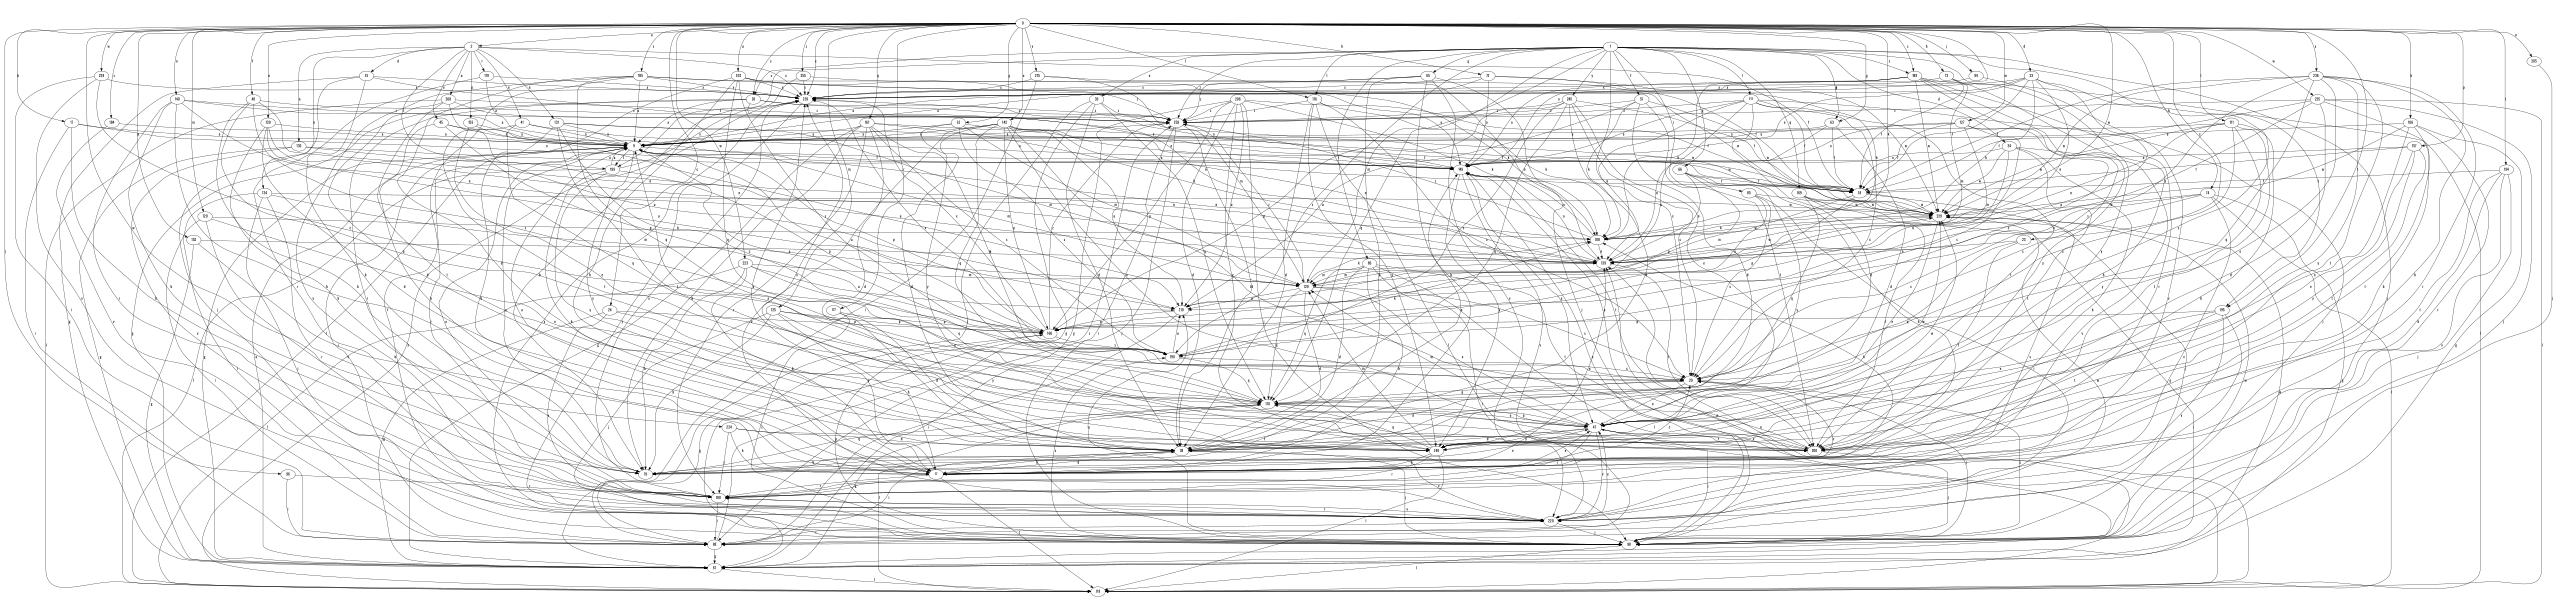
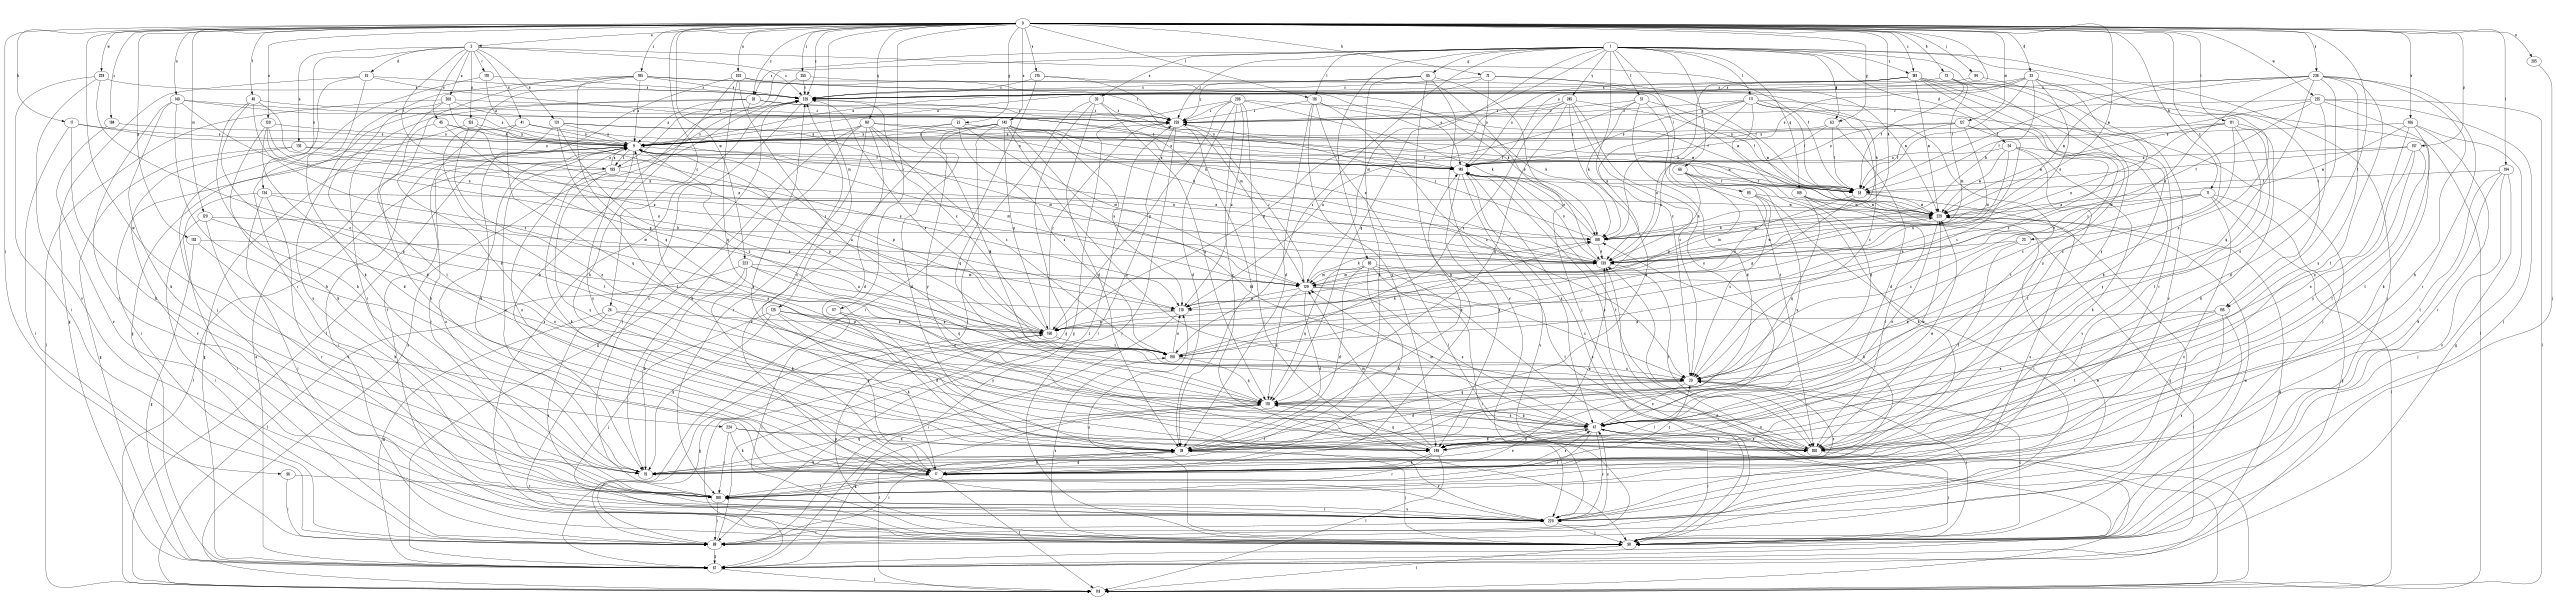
edge "202" -> "239": now "236" -> "239"
node "74": label "74" -> "71"
edge "159" -> "88": added, label "i"
